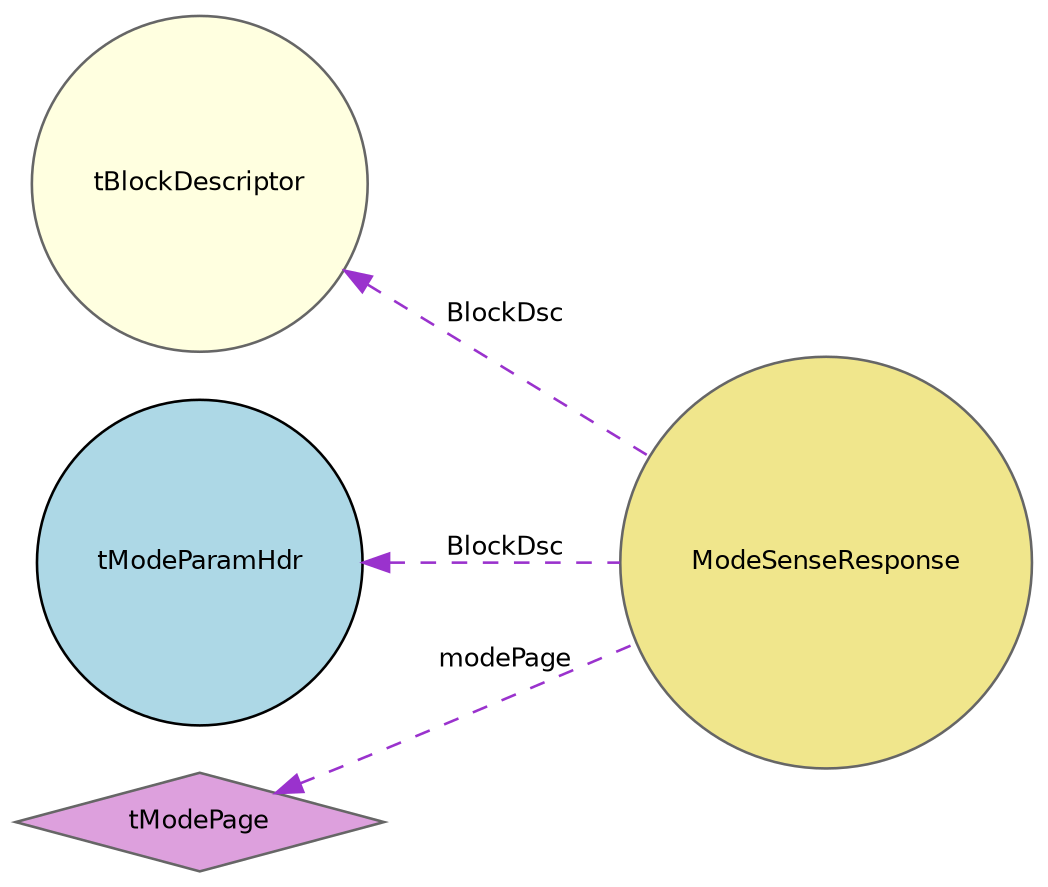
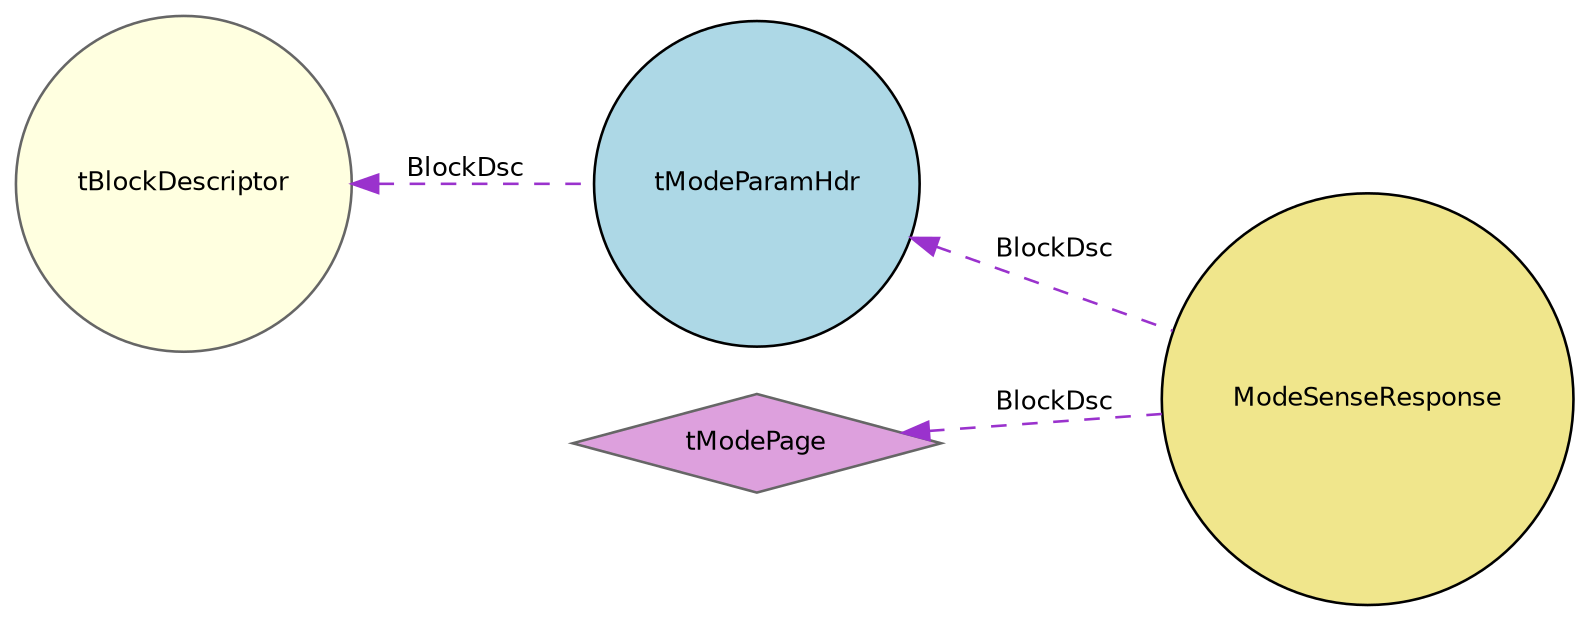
edge "ModeSenseResponse" -> "tBlockDescriptor": now "tModeParamHdr" -> "tBlockDescriptor"
node "ModeSenseResponse": color gray40 -> black
edge "ModeSenseResponse" -> "tModePage": label " modePage" -> " BlockDsc"
